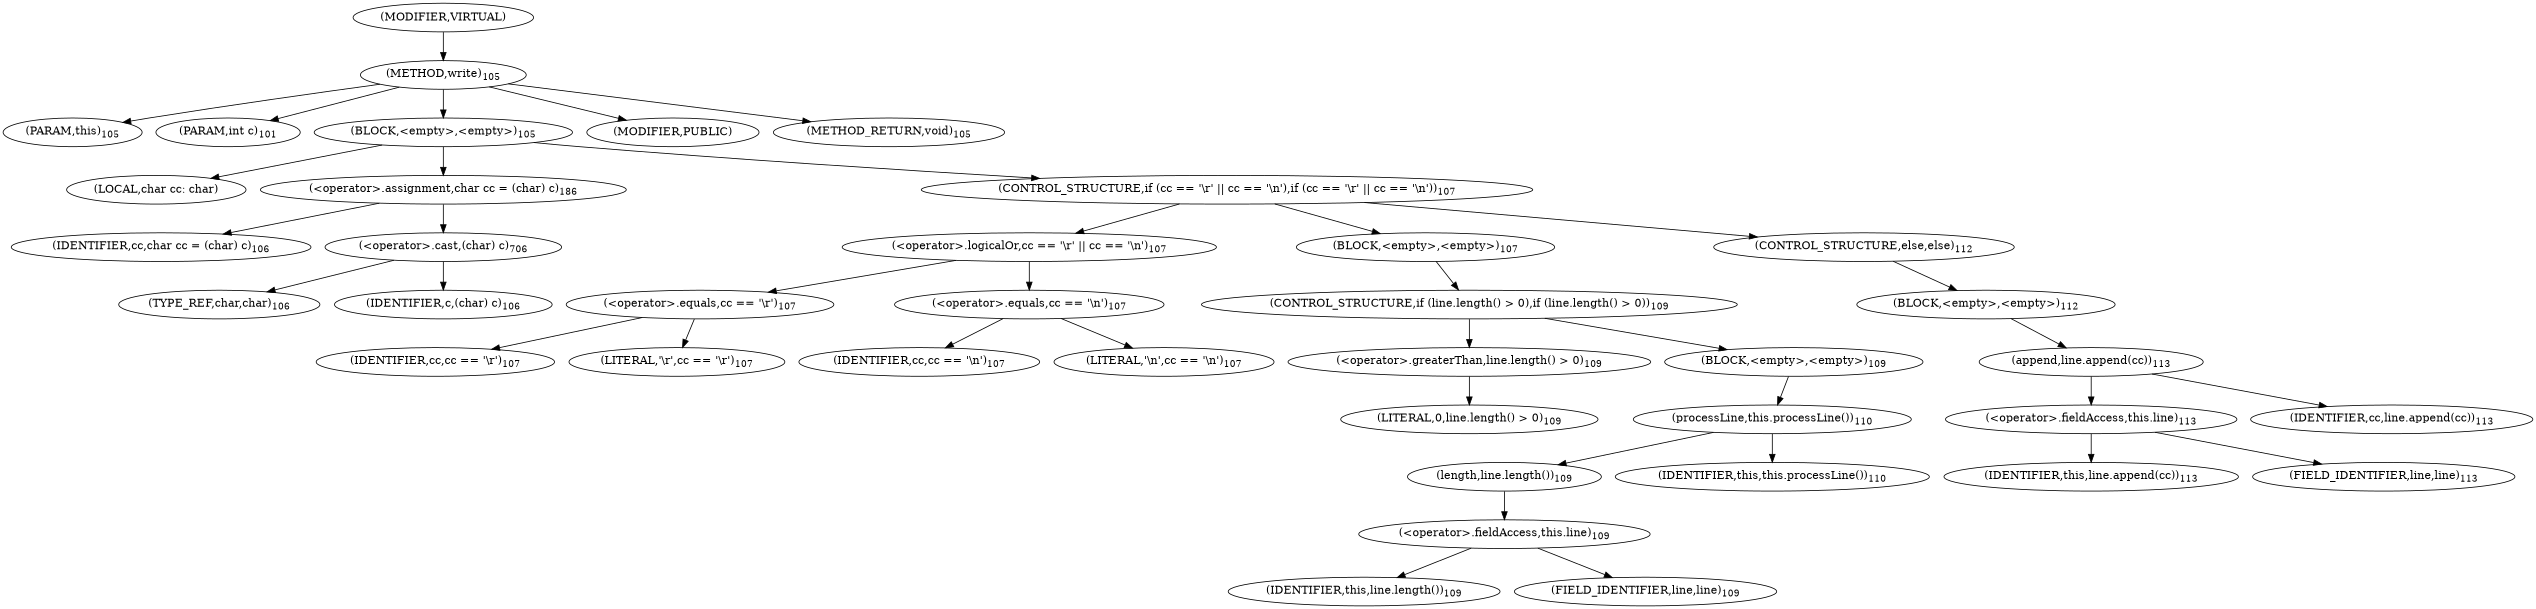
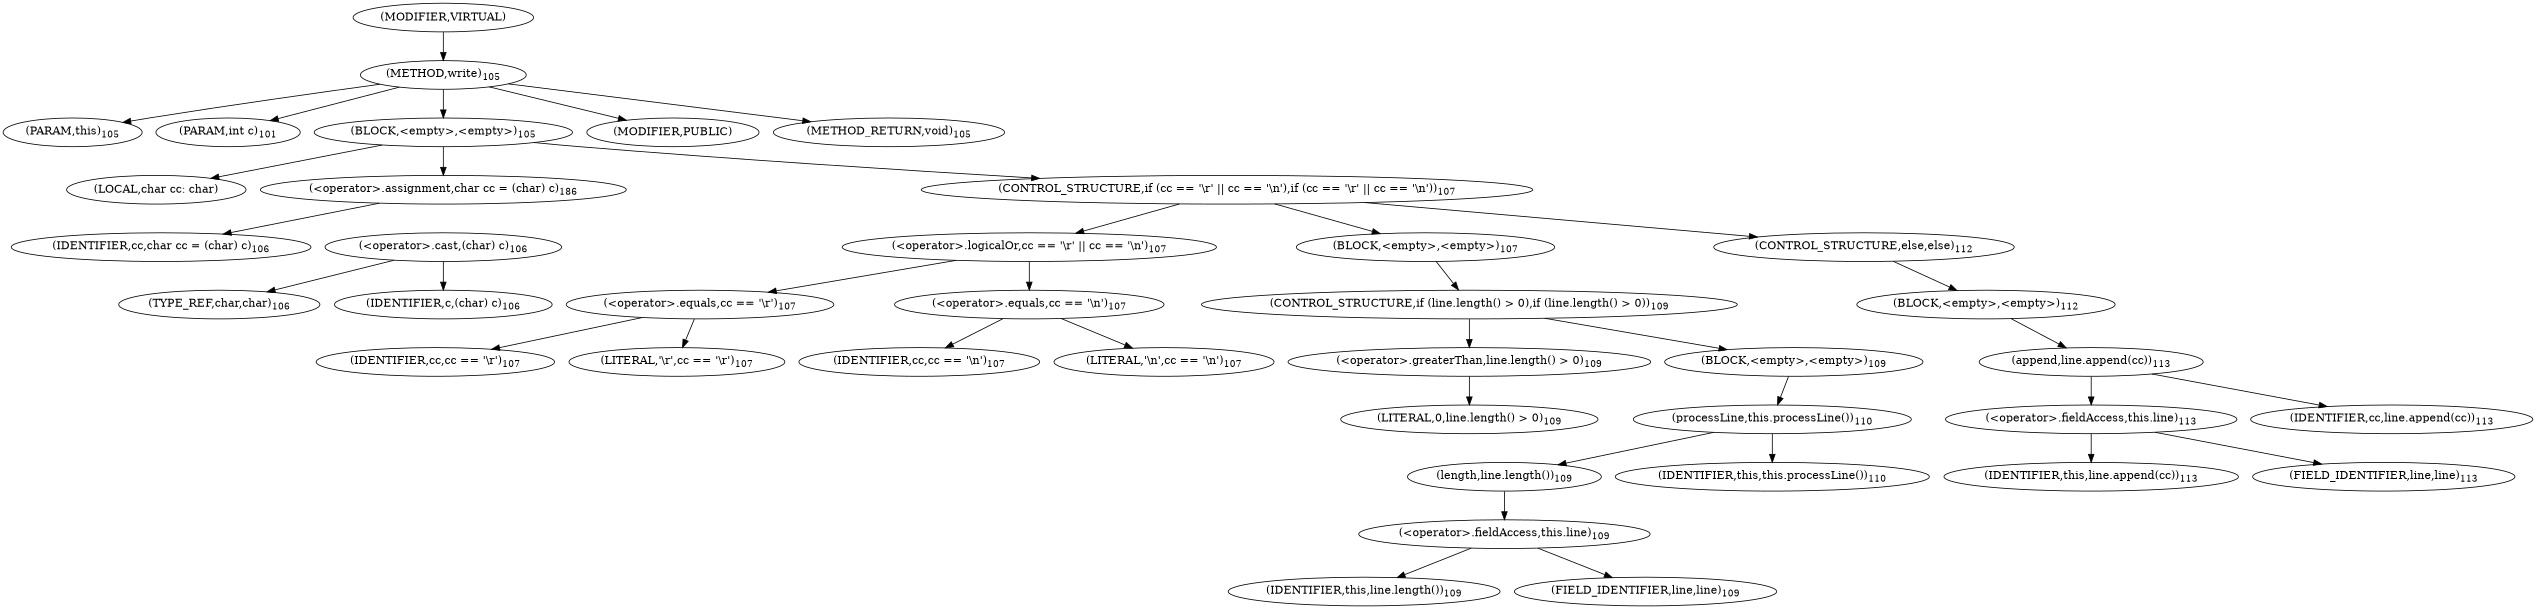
edge "(<operator>.assignment,char cc = (char) c)" -> "(<operator>.cast,(char) c)": removed
node "(<operator>.cast,(char) c)": text "706" -> "106"
